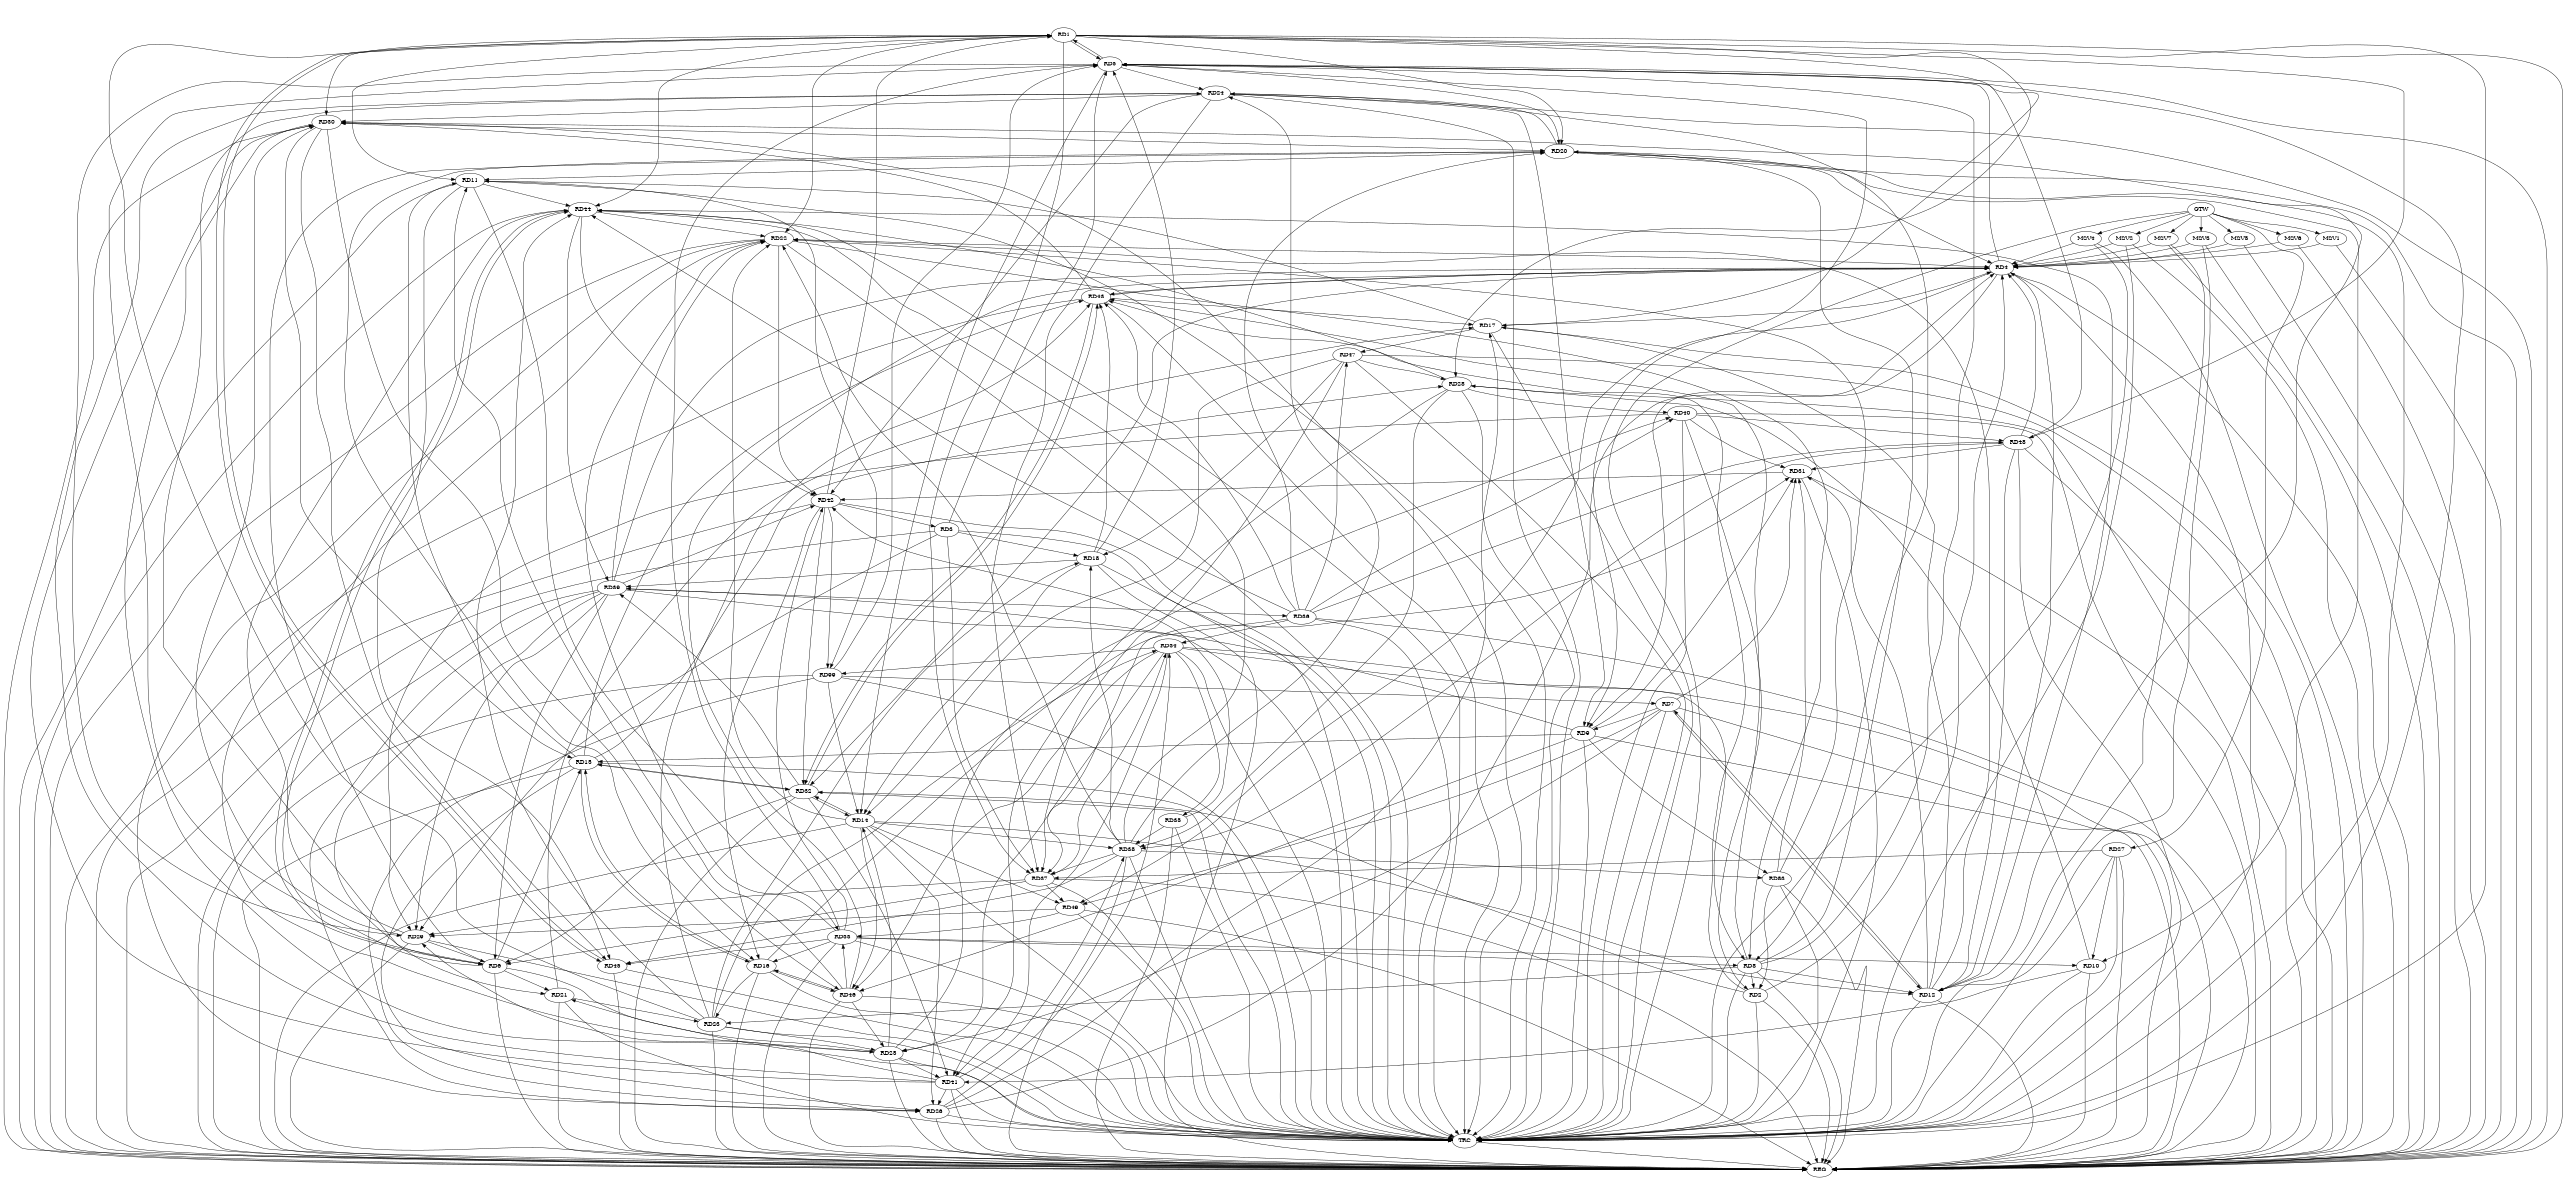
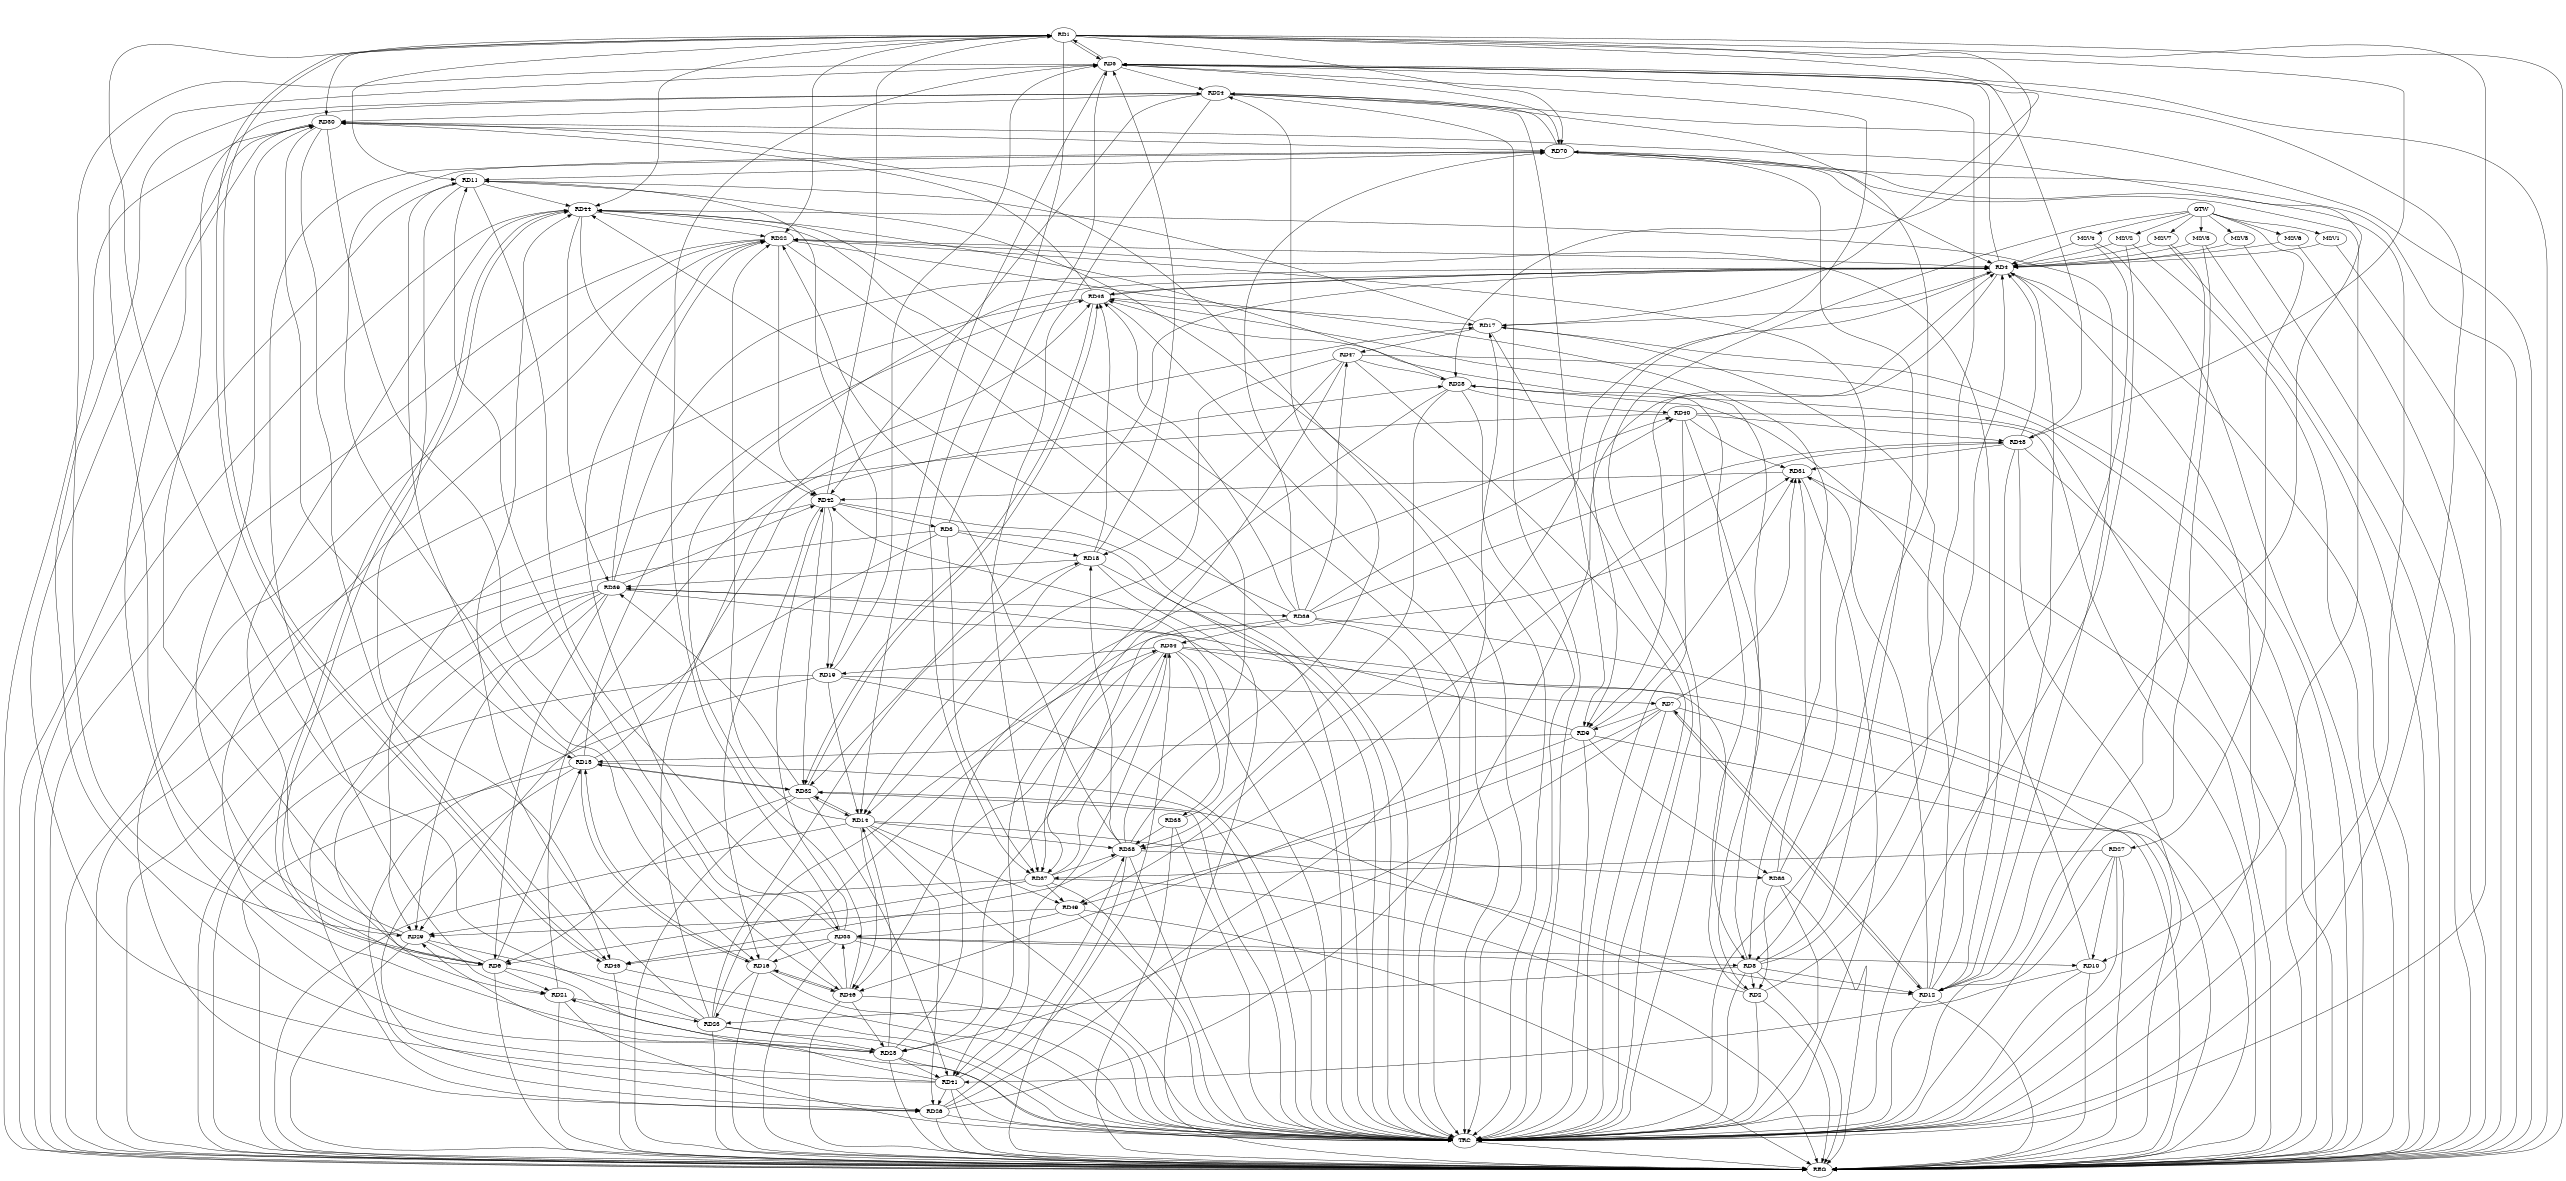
node "RD20": label "RD20" -> "RD70"
node "RD99": label "RD99" -> "RD19"
edge "RD38" -> "RD37": reversed
edge "RD29" -> "RD6": now "RD29" -> "RD21"
